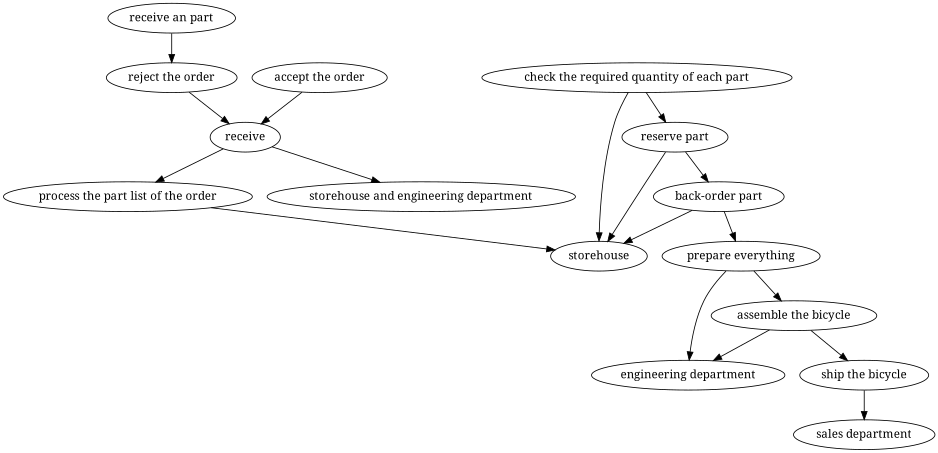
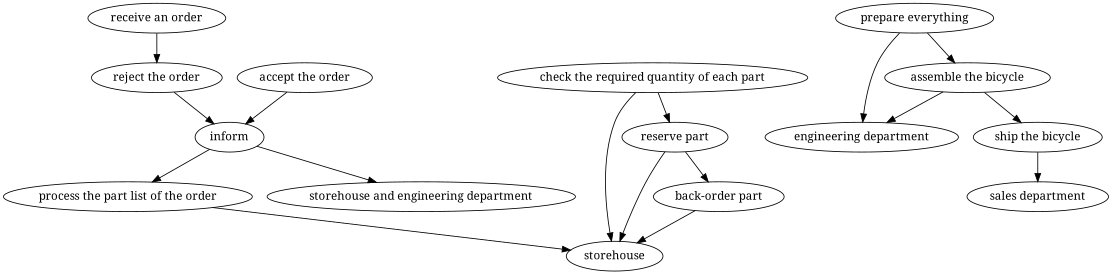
node "receive an part": label "receive an part" -> "receive an order"
node "receive": label "receive" -> "inform"
edge "back-order part" -> "prepare everything": removed
